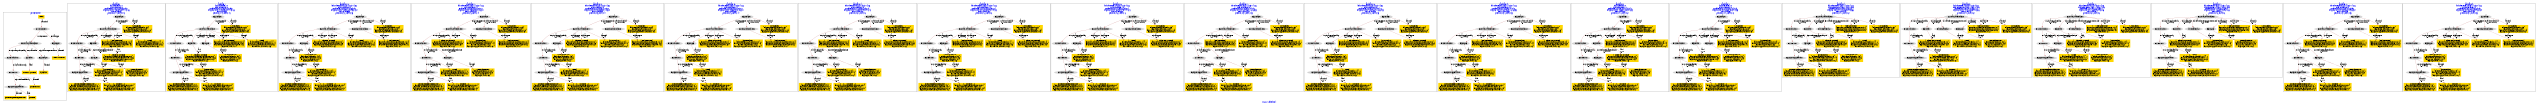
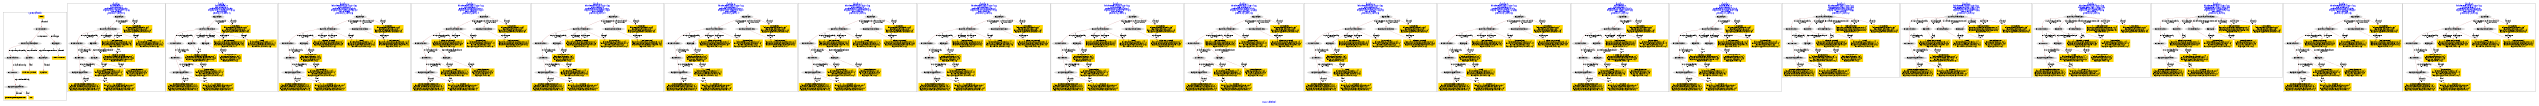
cluster "1-correct model": label "1-correct model" -> "1-correct classLink"
node "AUTHOR_URI": removed
node "AUTHOR": label "AUTHOR" -> "URI"
